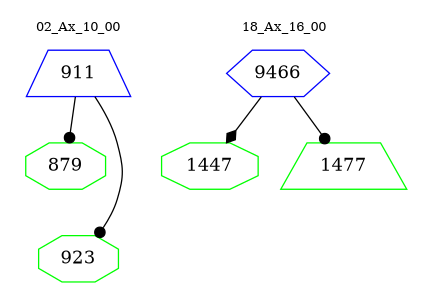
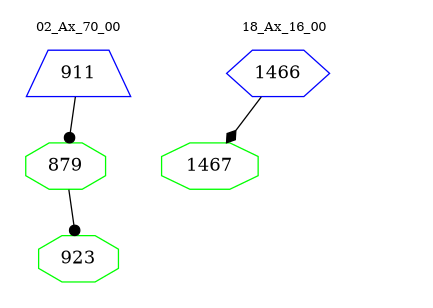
cluster "02_Ax_10_00": label "02_Ax_10_00" -> "02_Ax_70_00"
node "9466": label "9466" -> "1466"
edge "911" -> "923": now "879" -> "923"
node "1447": label "1447" -> "1467"
node "1477": removed
